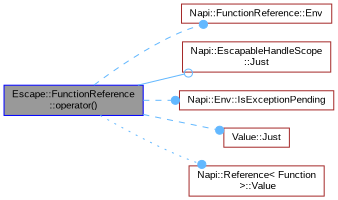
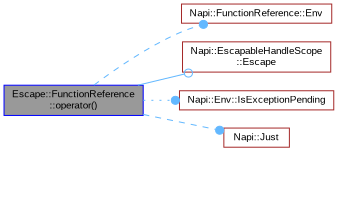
node "Napi::EscapableHandleScope ::Just": label "Napi::EscapableHandleScope ::Just" -> "Napi::EscapableHandleScope ::Escape"
edge "Escape::FunctionReference ::operator()" -> "Napi::Env::IsExceptionPending": style dashed -> dotted
node "Value::Just": label "Value::Just" -> "Napi::Just"
node "Napi::Reference< Function >::Value": removed
